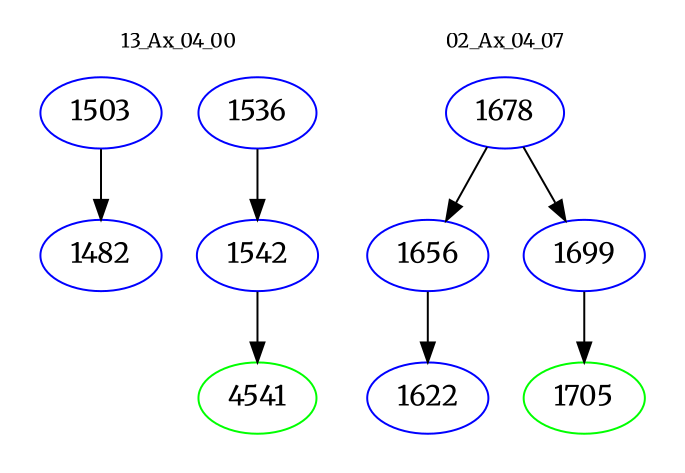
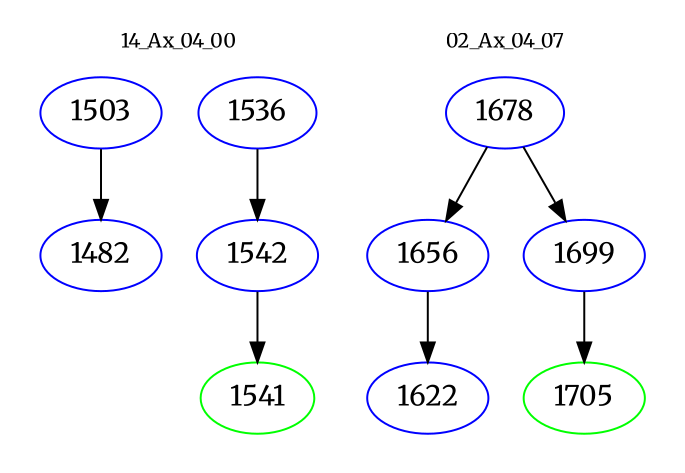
cluster "13_Ax_04_00": label "13_Ax_04_00" -> "14_Ax_04_00"
node "4541": label "4541" -> "1541"
